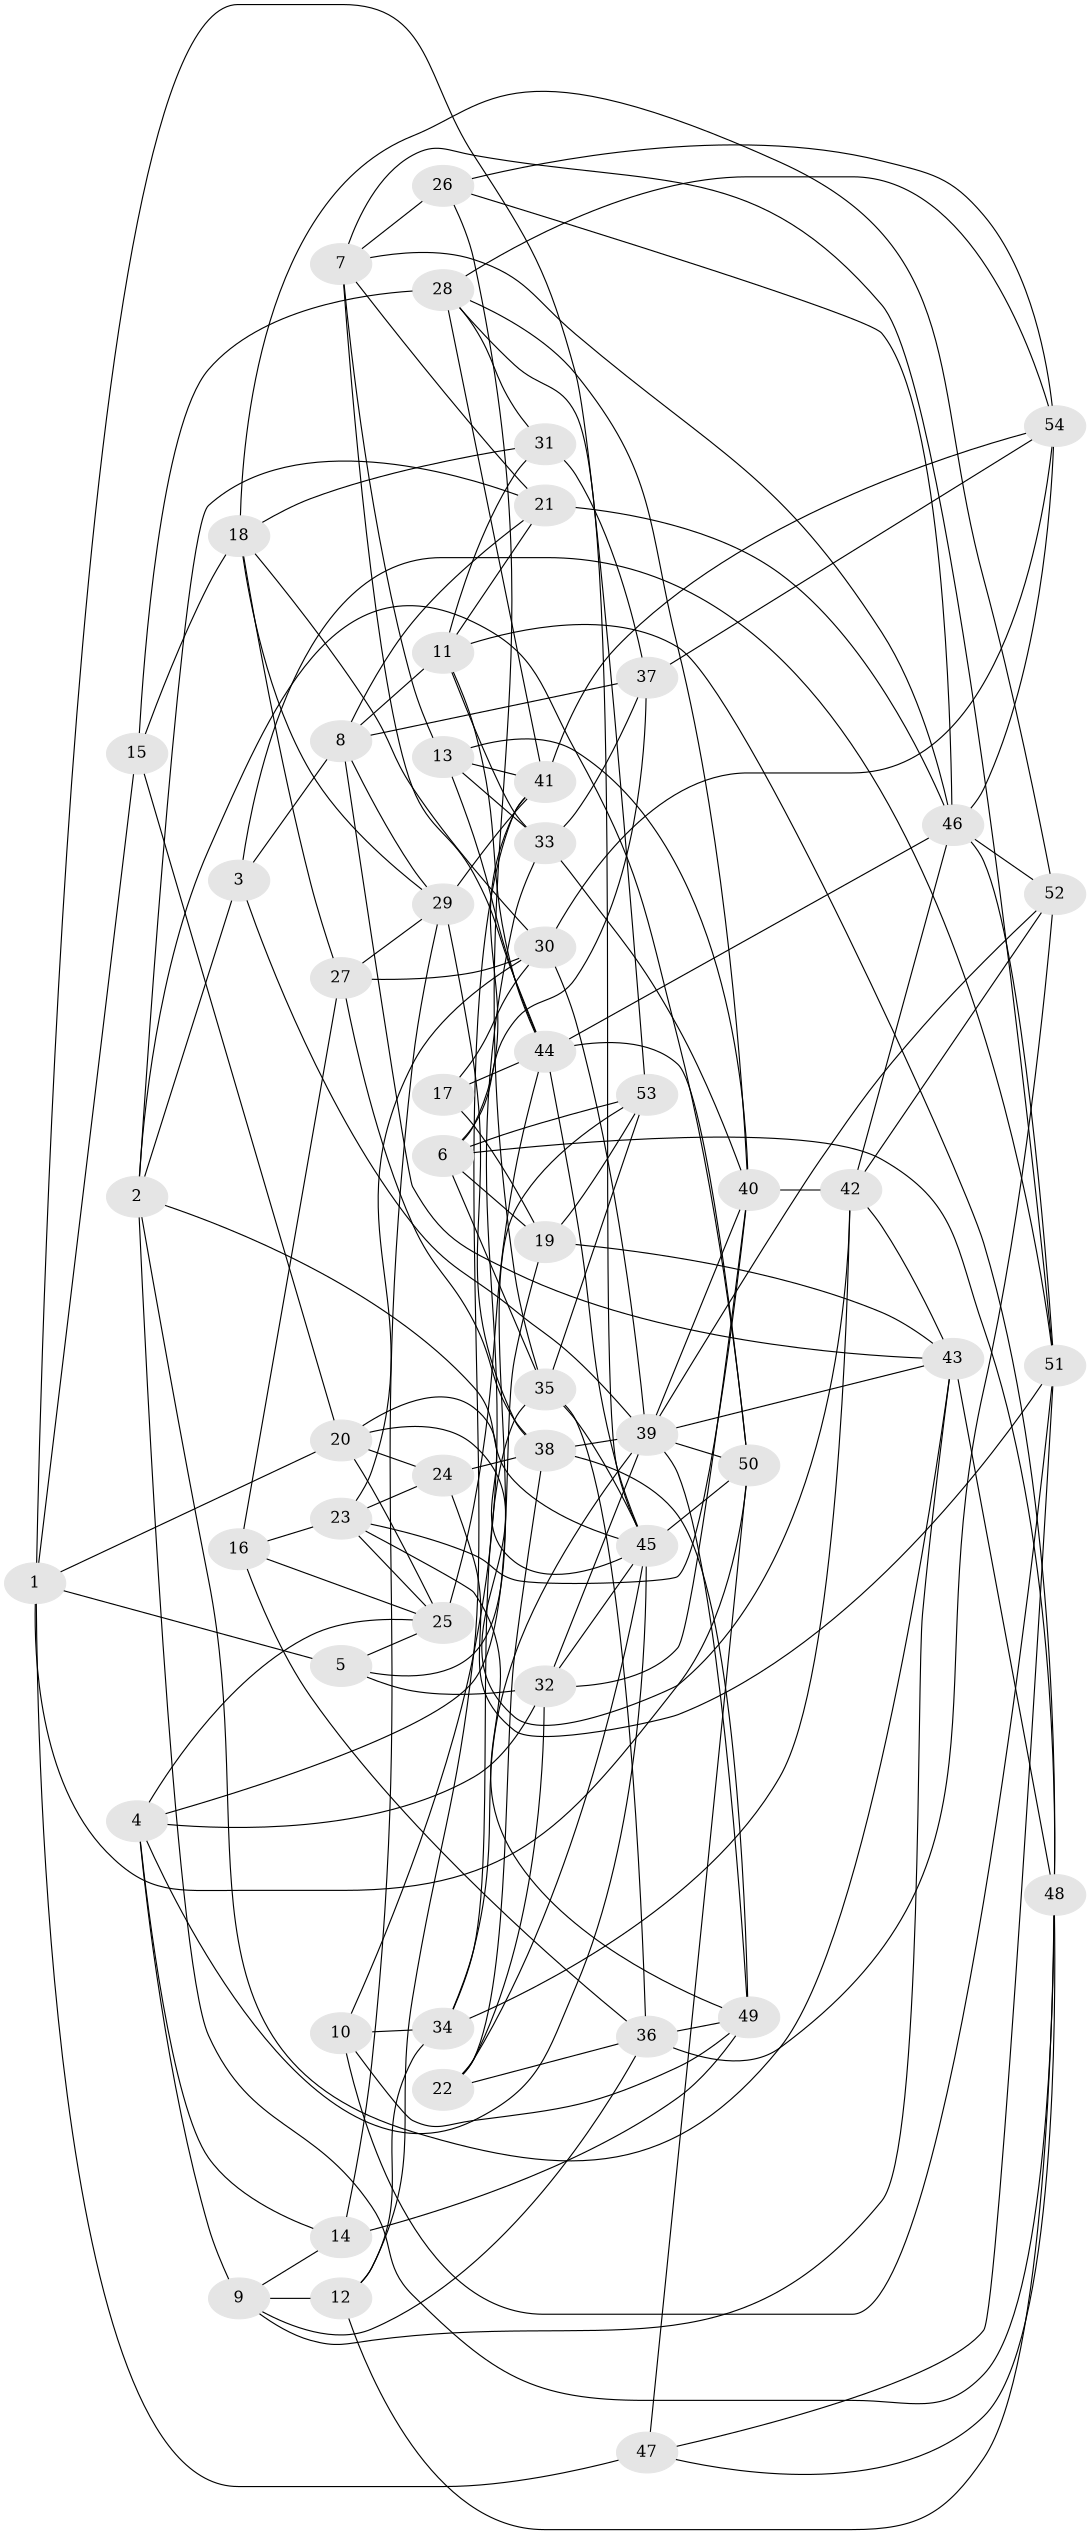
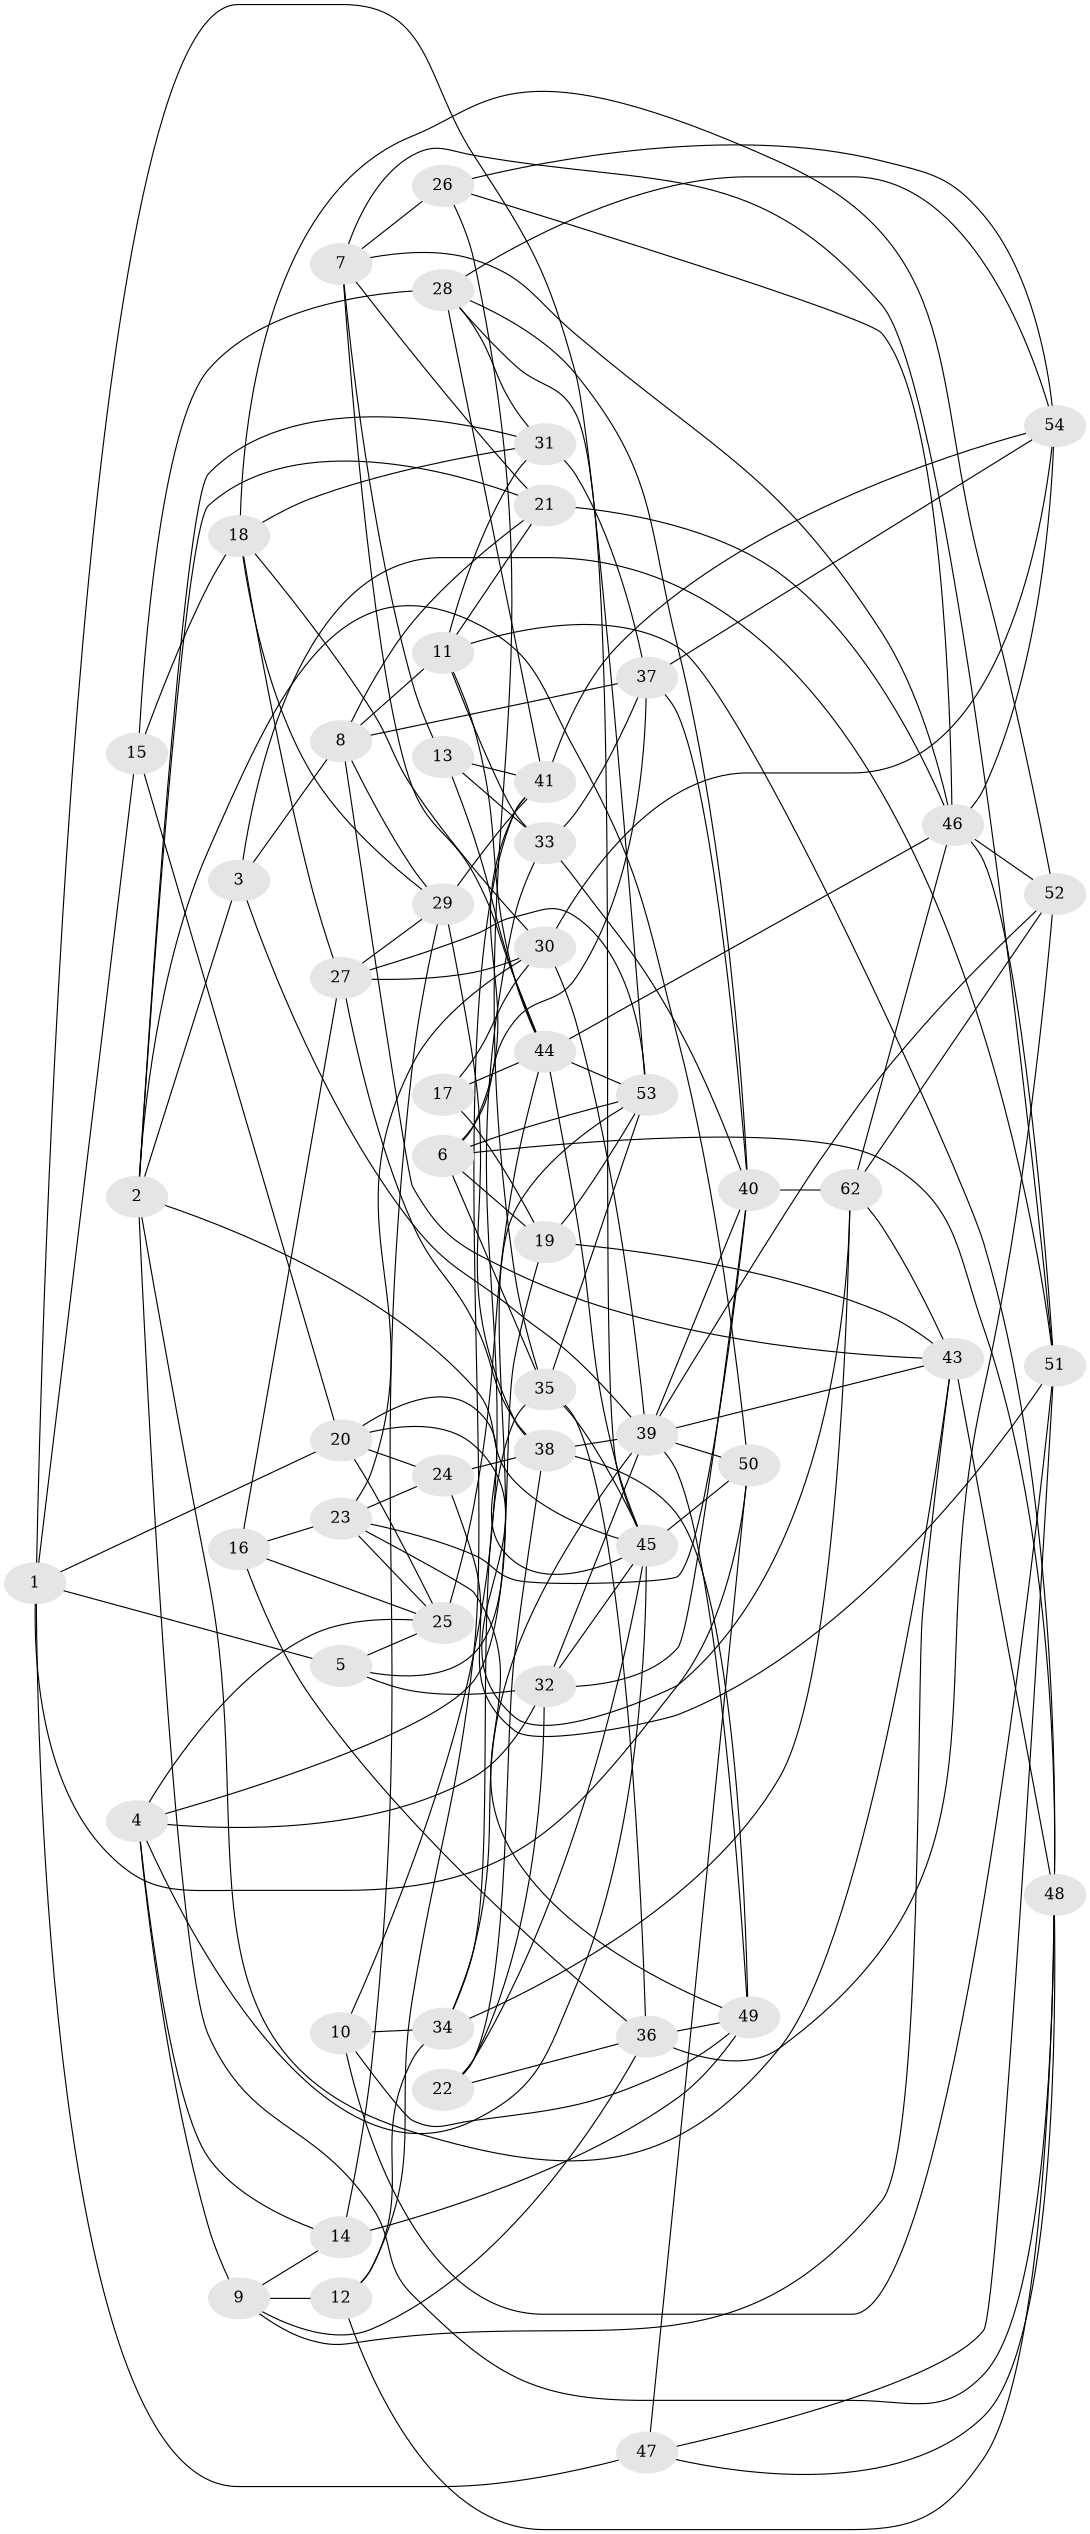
edge "31" -- "2": added
edge "13" -- "40": now "37" -- "40"
edge "27" -- "53": added
node "42": label "42" -> "62"
edge "44" -- "50": now "44" -- "53"
